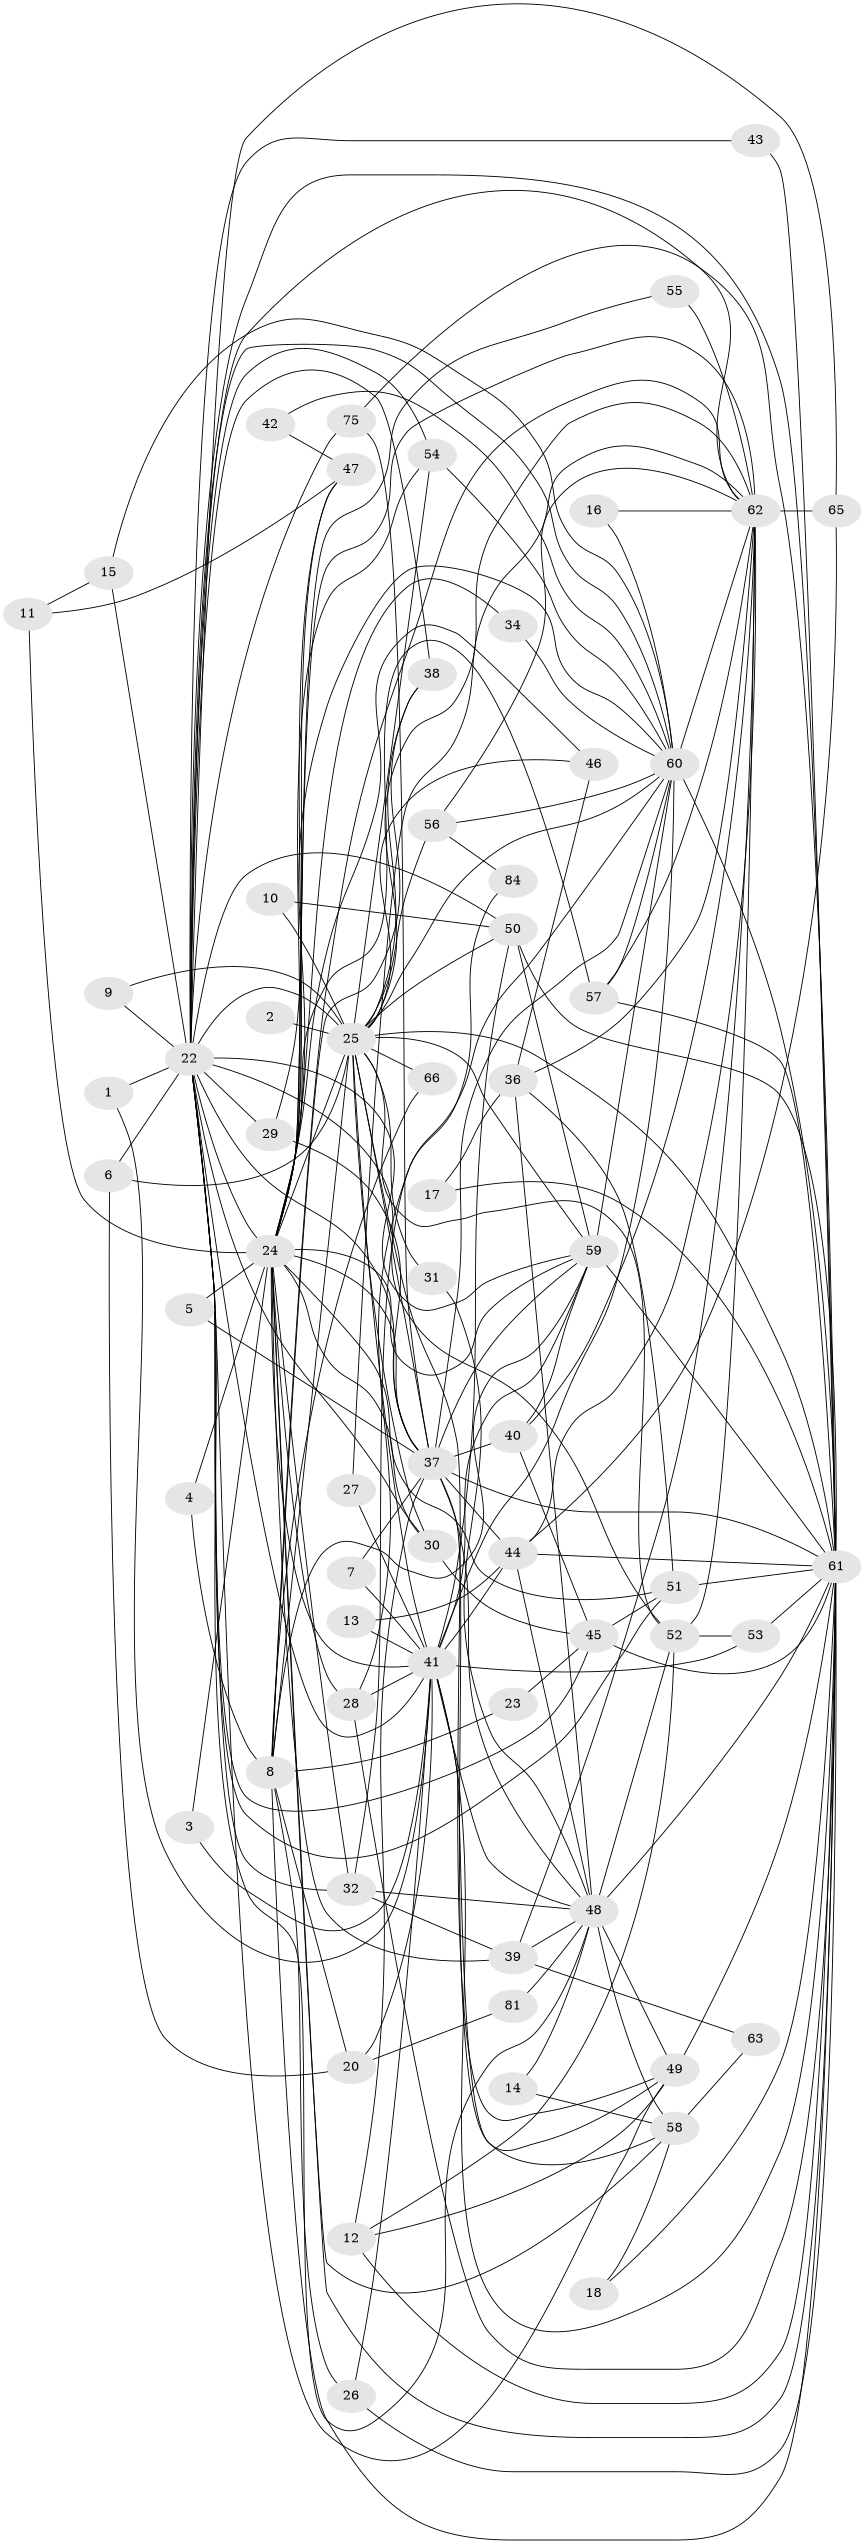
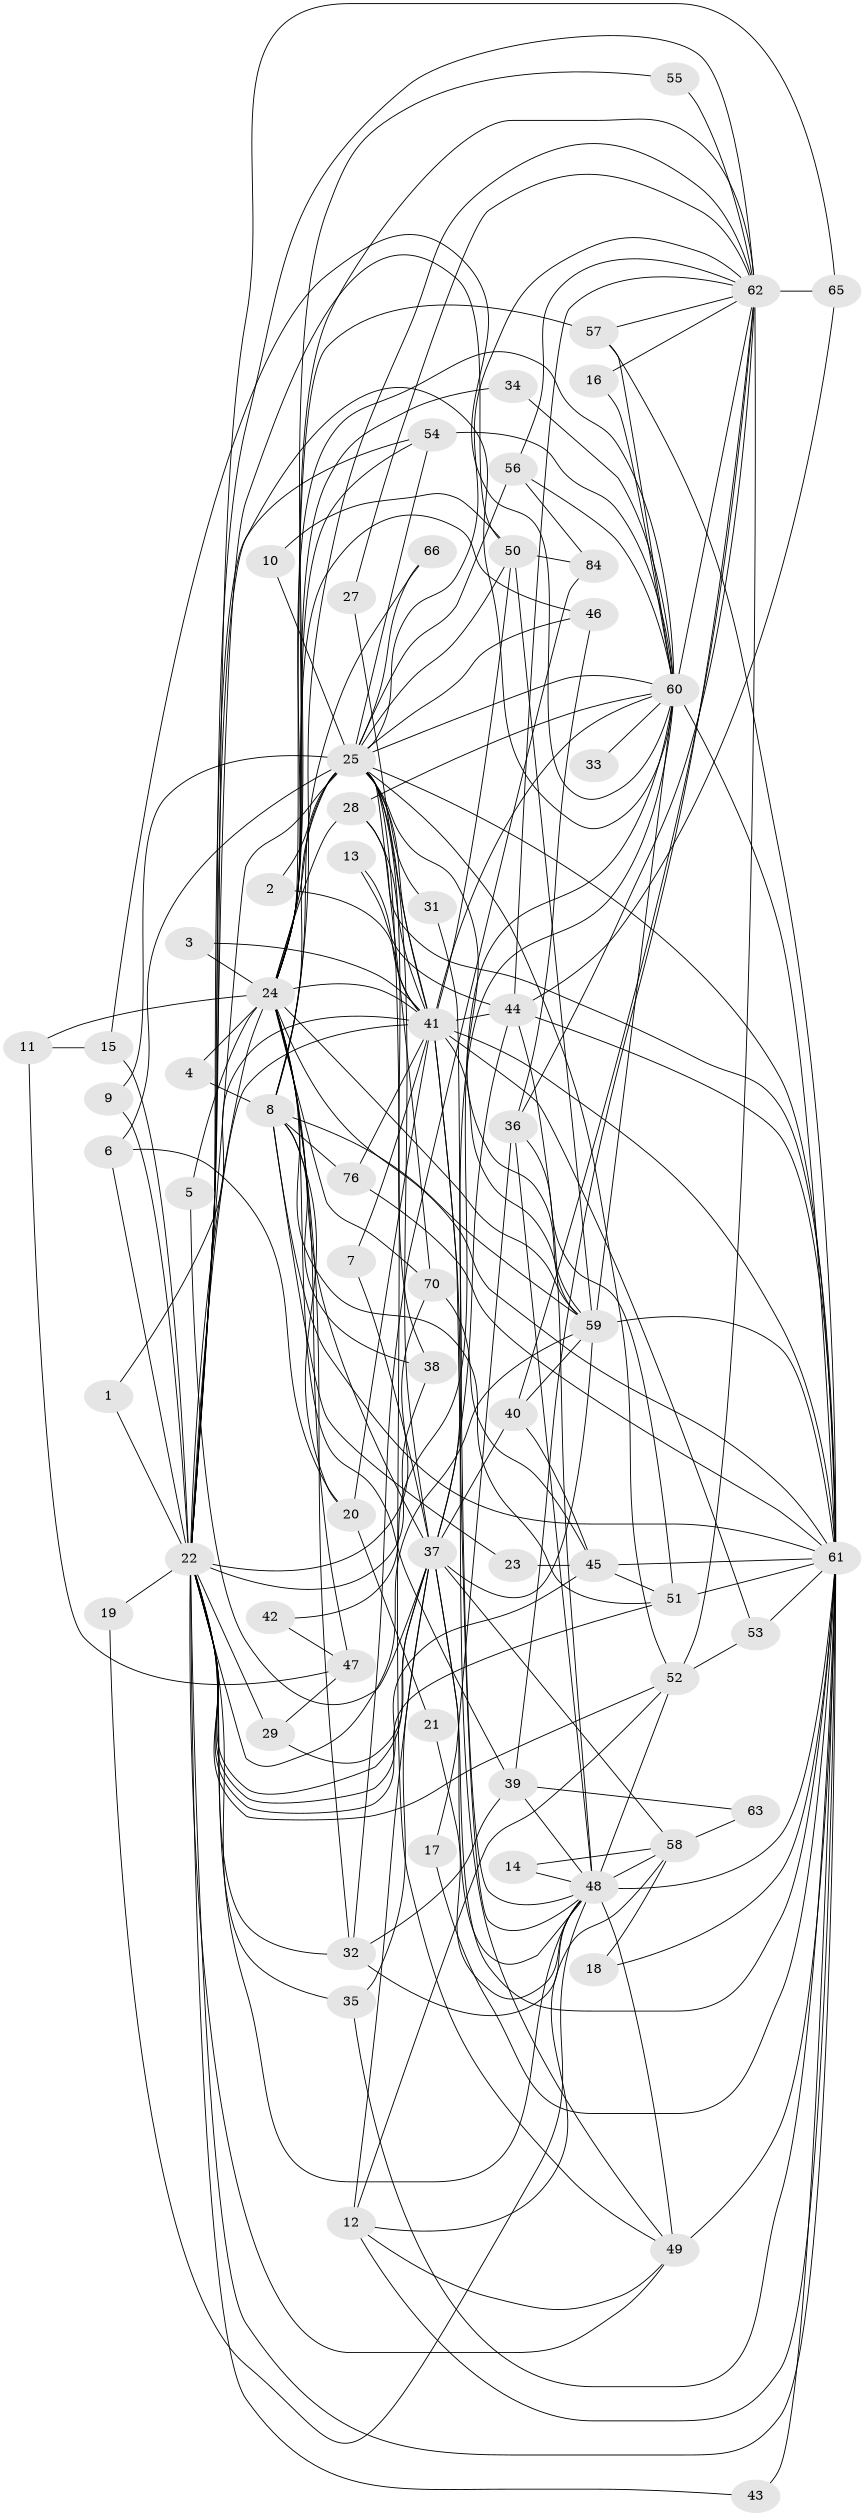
node "75": label "75" -> "35"
node "33": added
edge "2" -- "41": added
edge "50" -- "61": now "50" -- "84"
node "30": label "30" -> "70"
node "19": added
node "81": label "81" -> "21"
edge "24" -- "58": now "12" -- "58"
node "26": label "26" -> "76"
